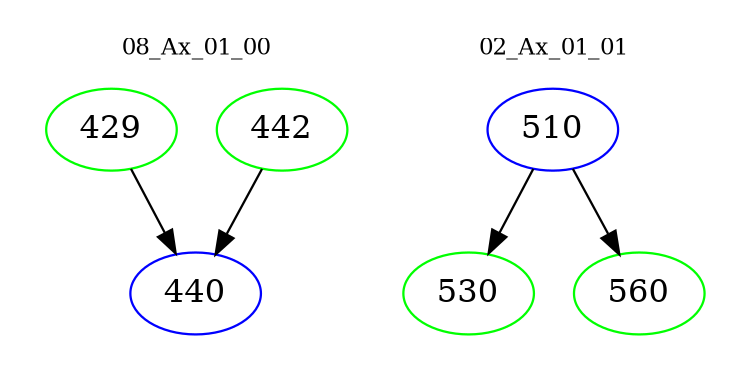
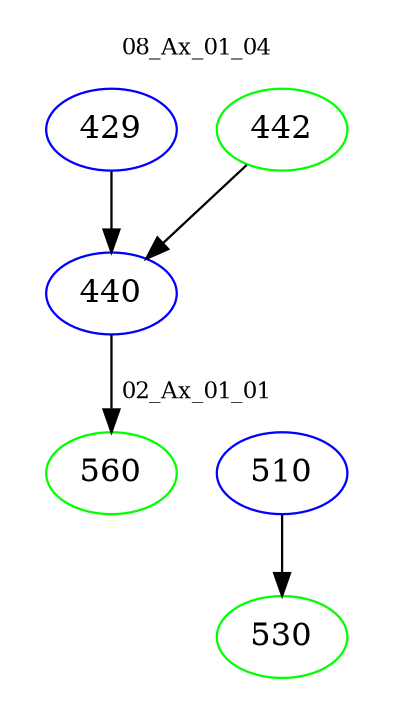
cluster "08_Ax_01_00": label "08_Ax_01_00" -> "08_Ax_01_04"
node "429": color green -> blue
edge "510" -> "560": now "440" -> "560"
